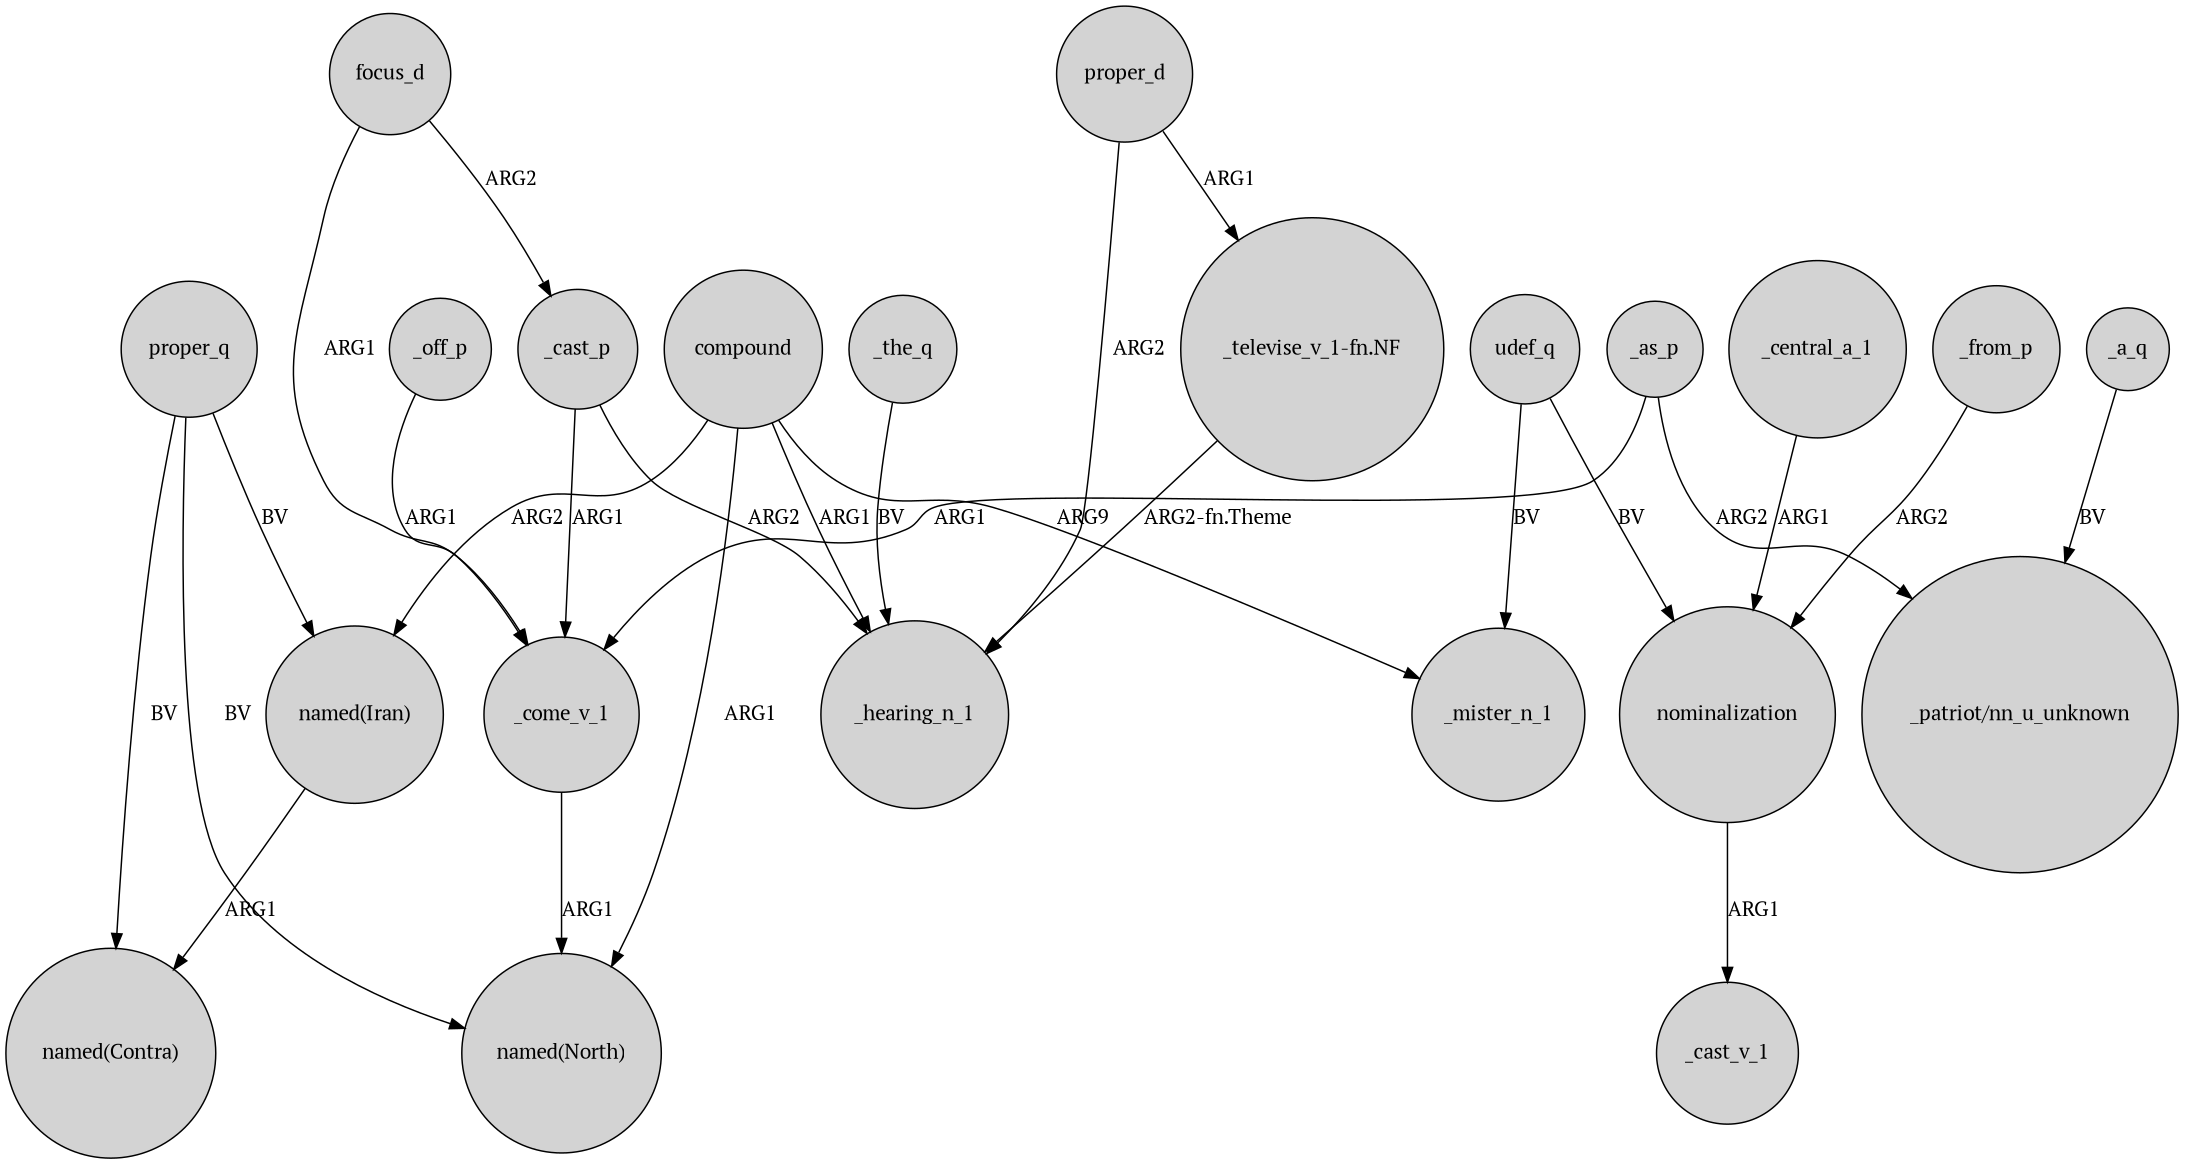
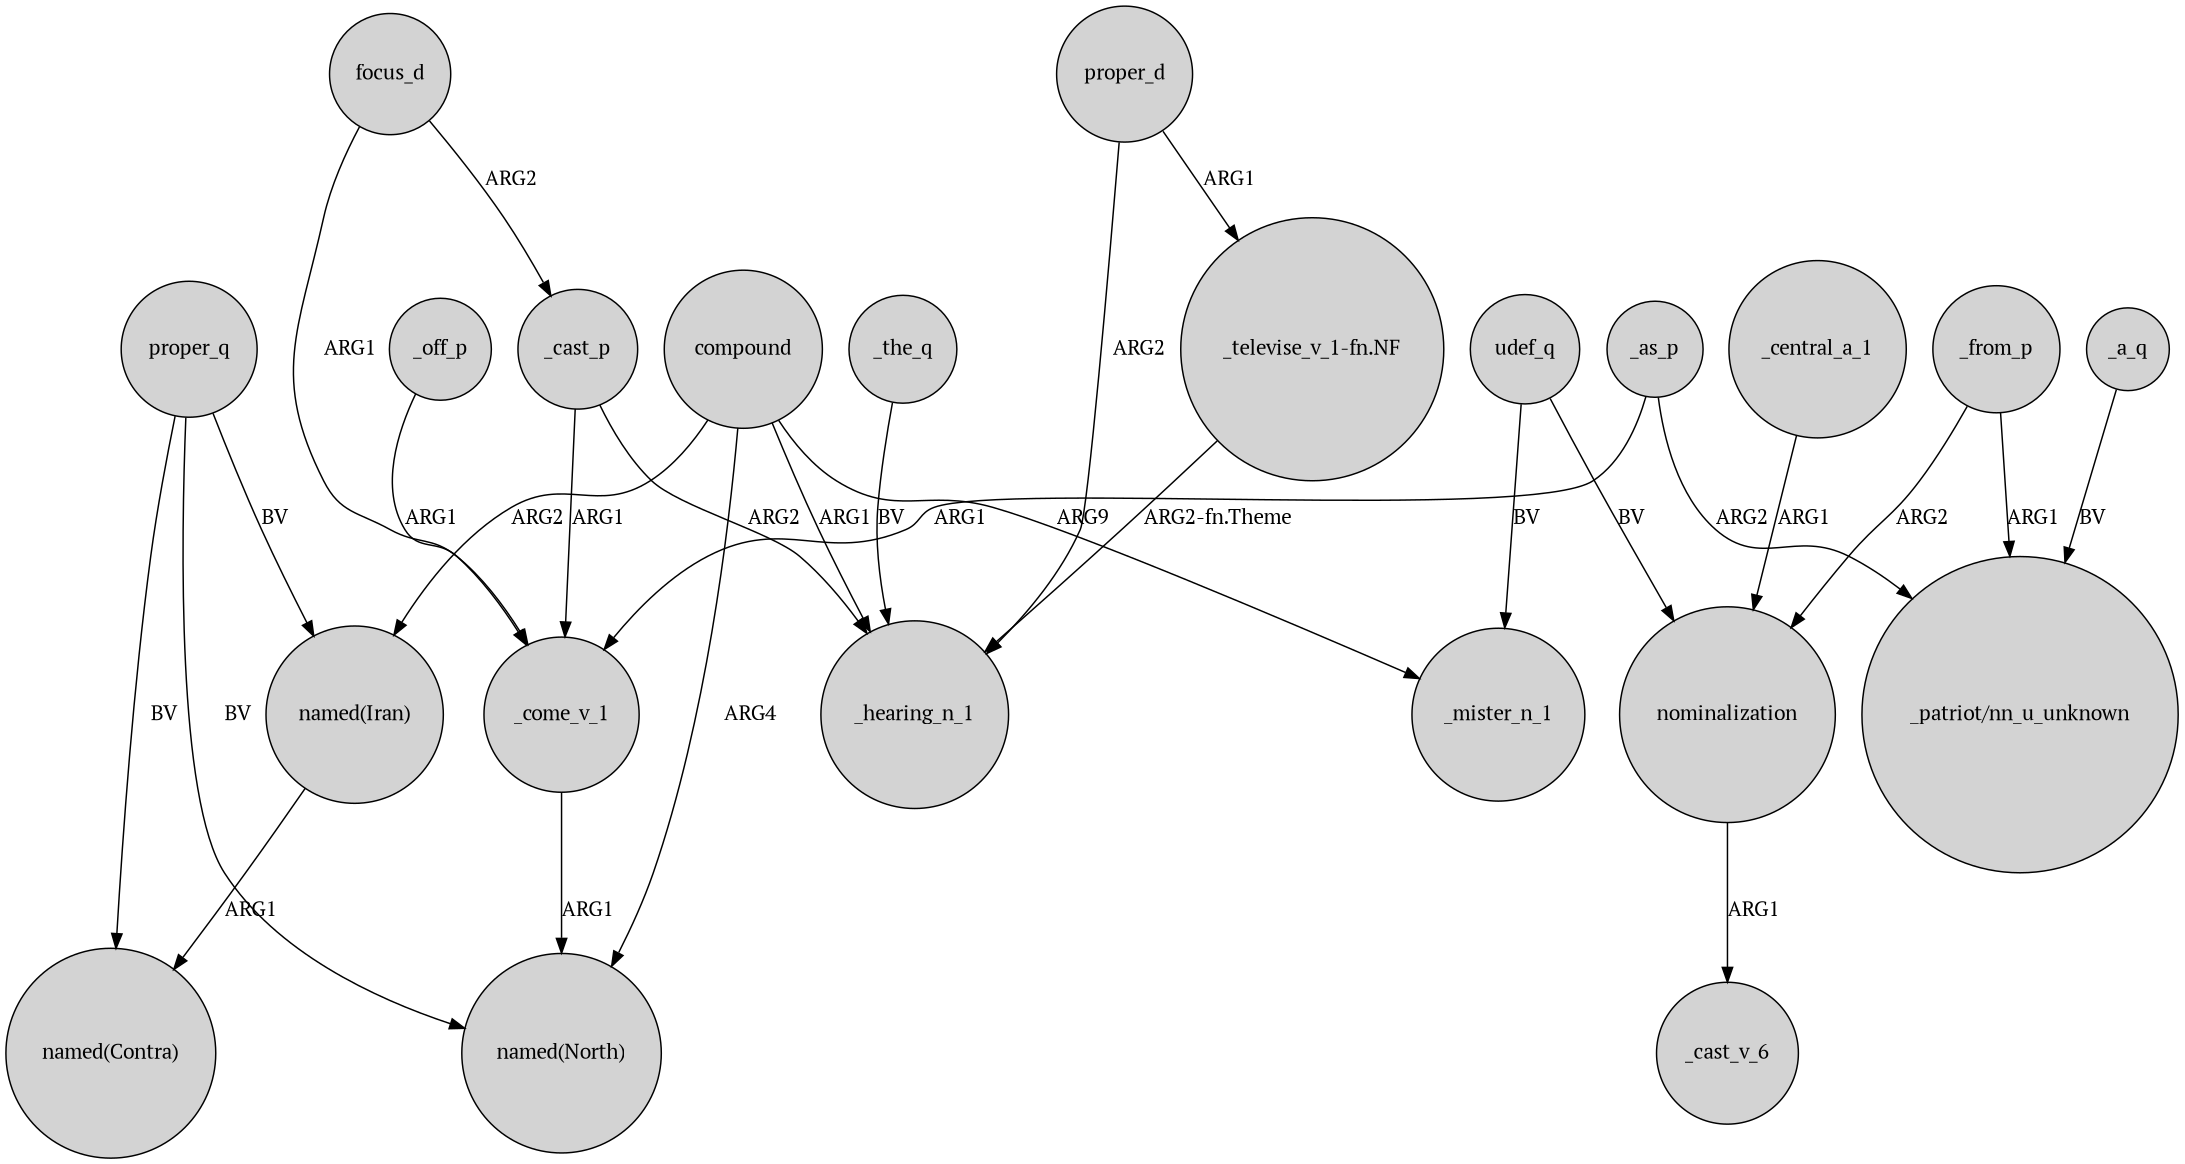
edge "_from_p" -> "_patriot/nn_u_unknown": added, label "ARG1"
edge "compound" -> "named(North)": label "ARG1" -> "ARG4"
node "_cast_v_1": label "_cast_v_1" -> "_cast_v_6"
